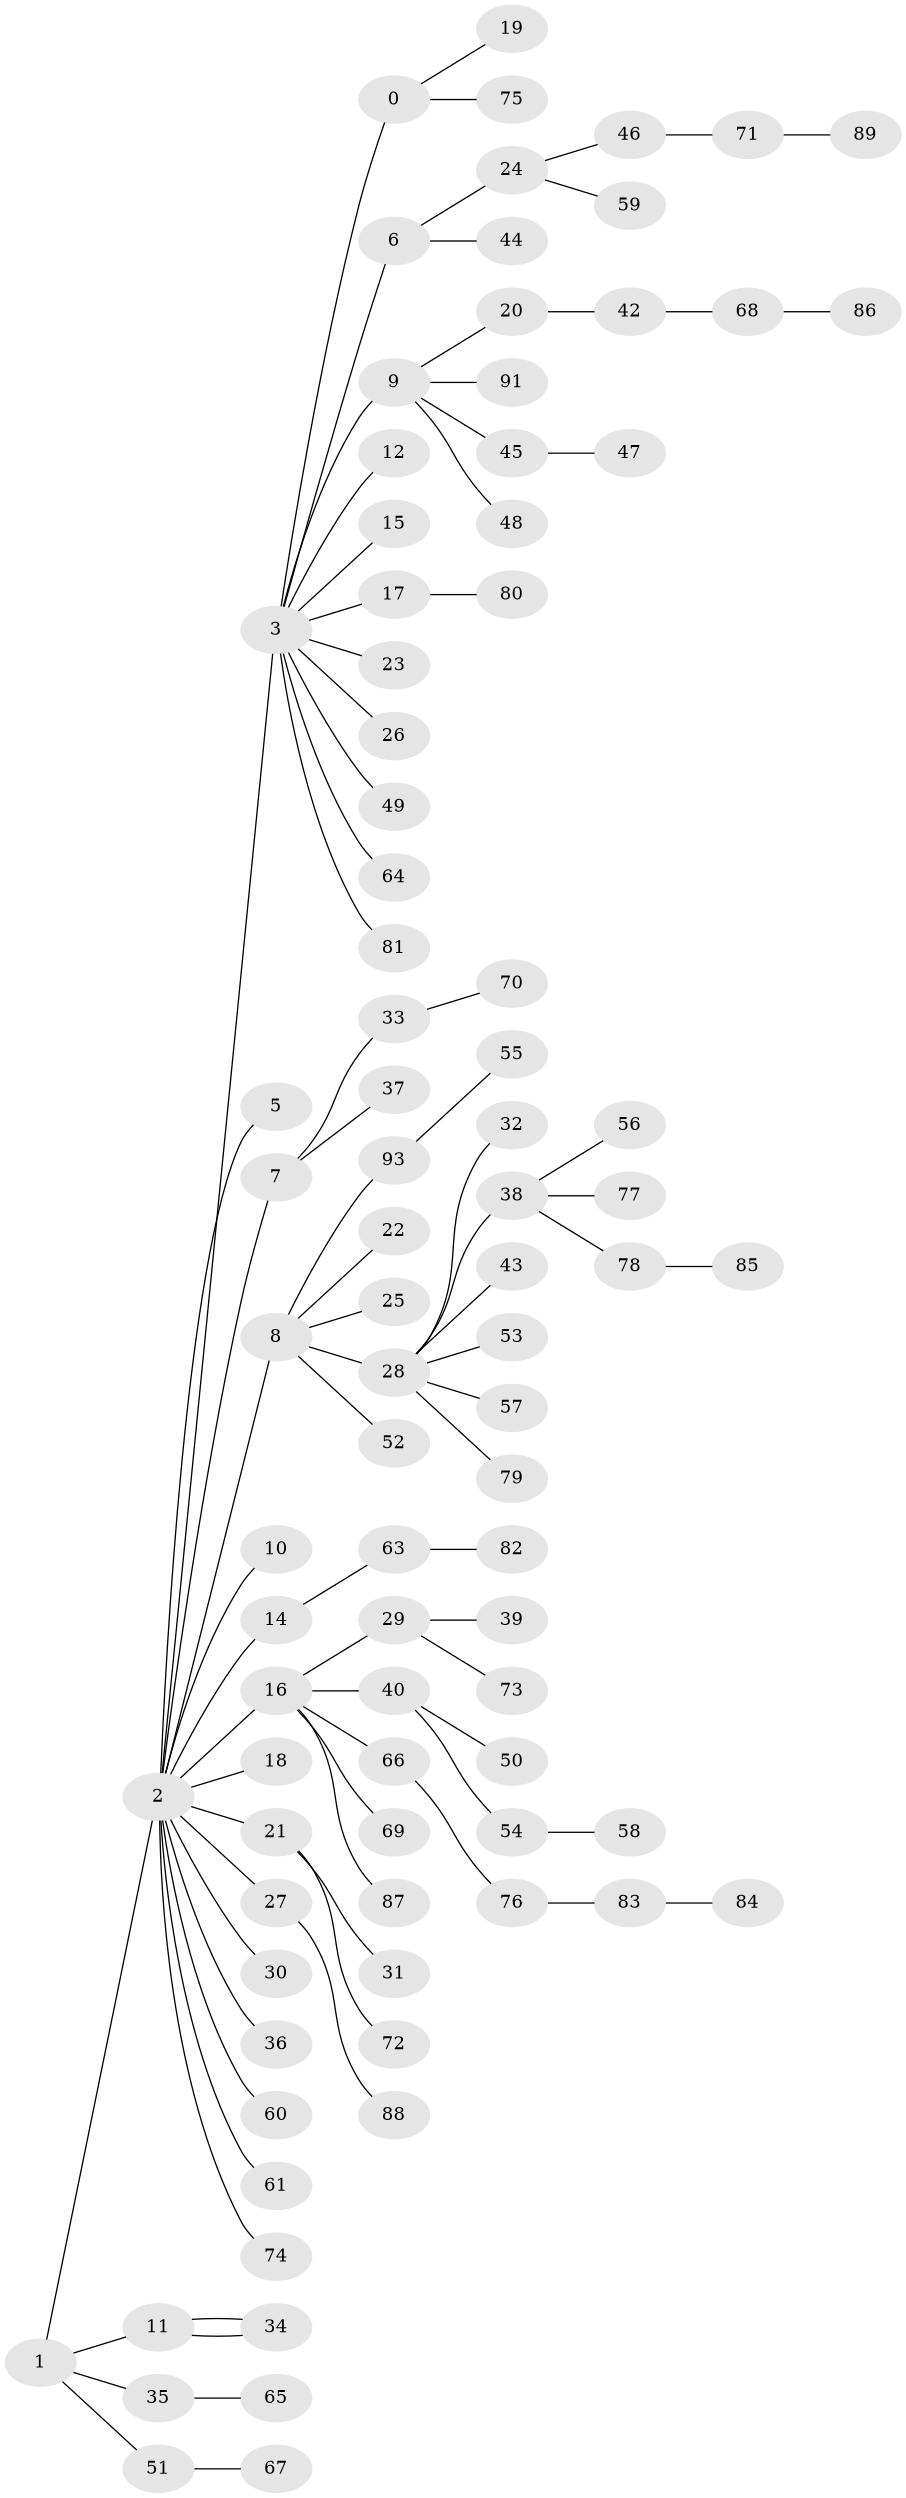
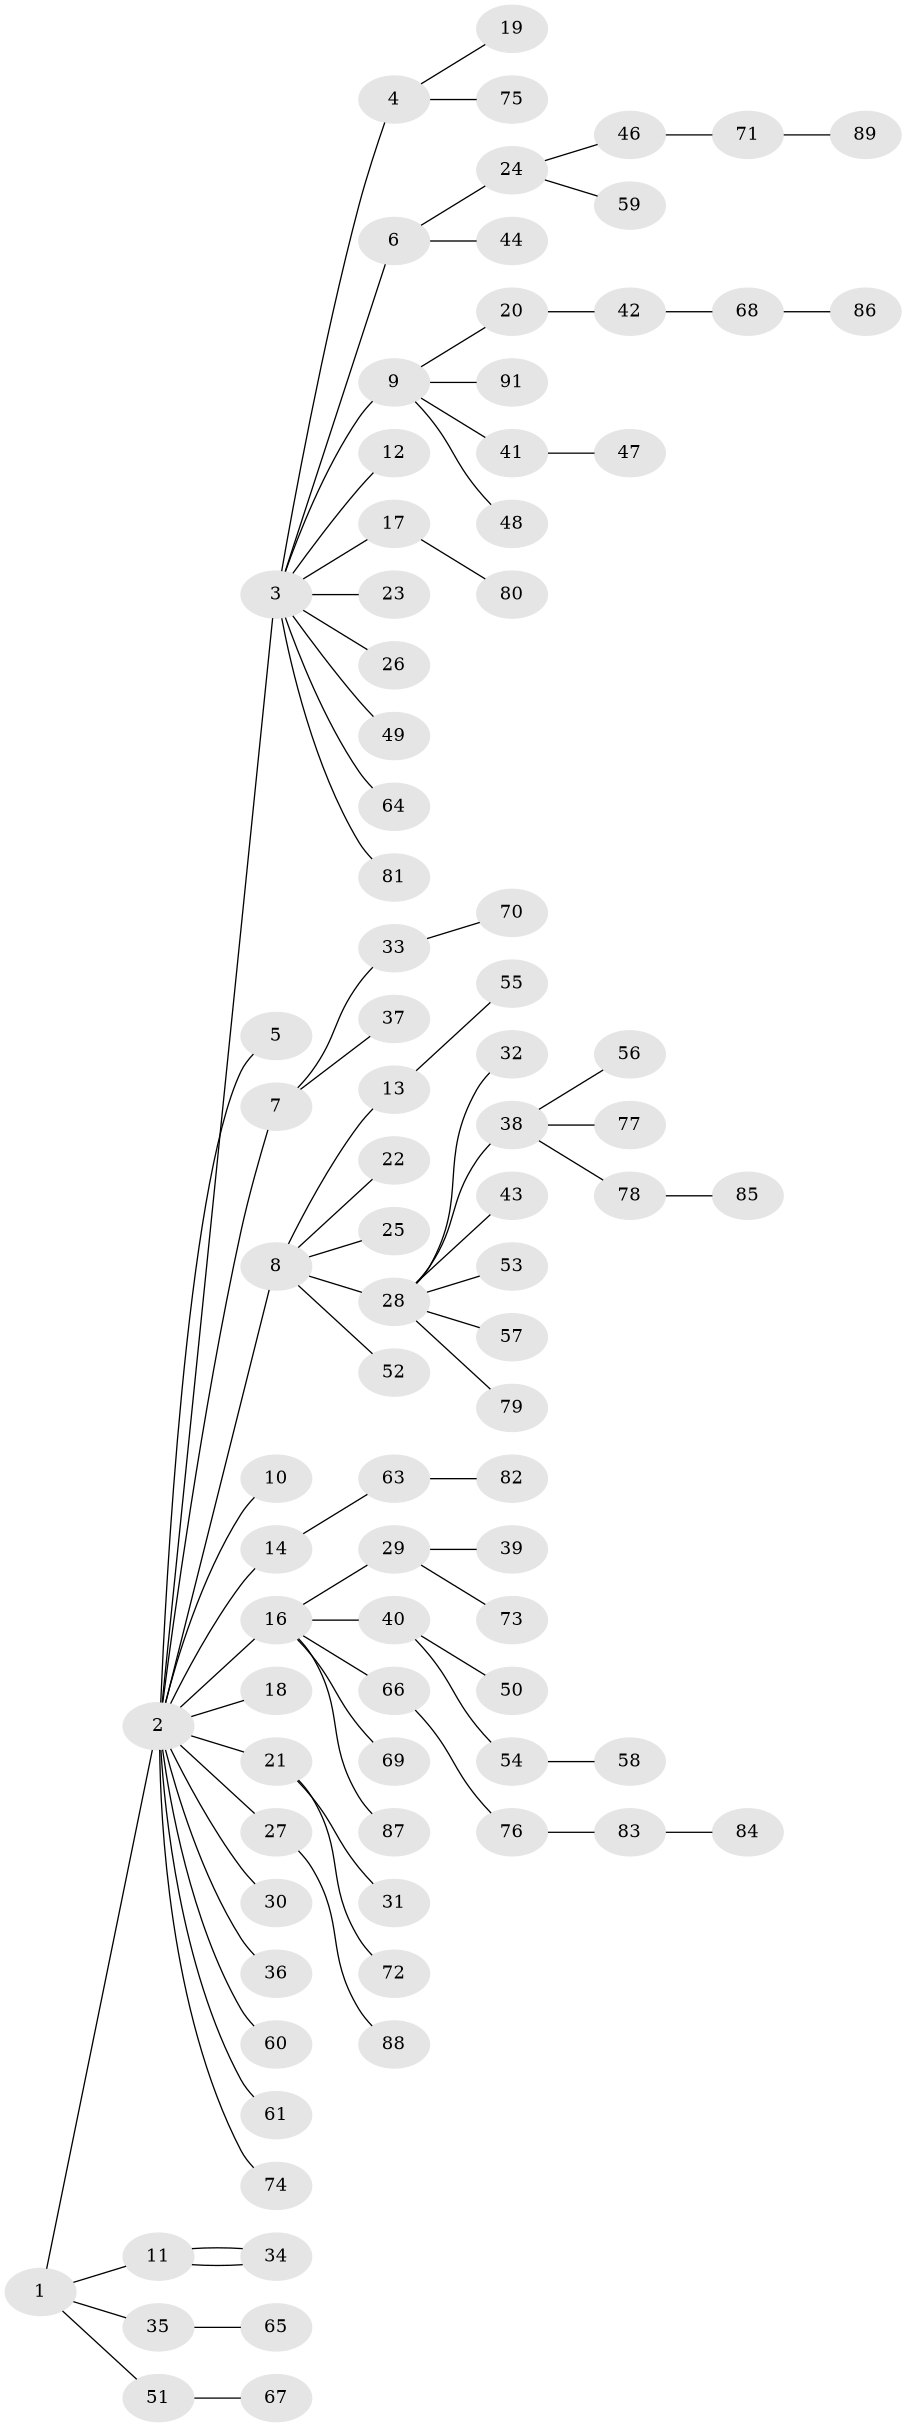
node "0": label "0" -> "4"
node "45": label "45" -> "41"
node "15": removed
node "93": label "93" -> "13"
